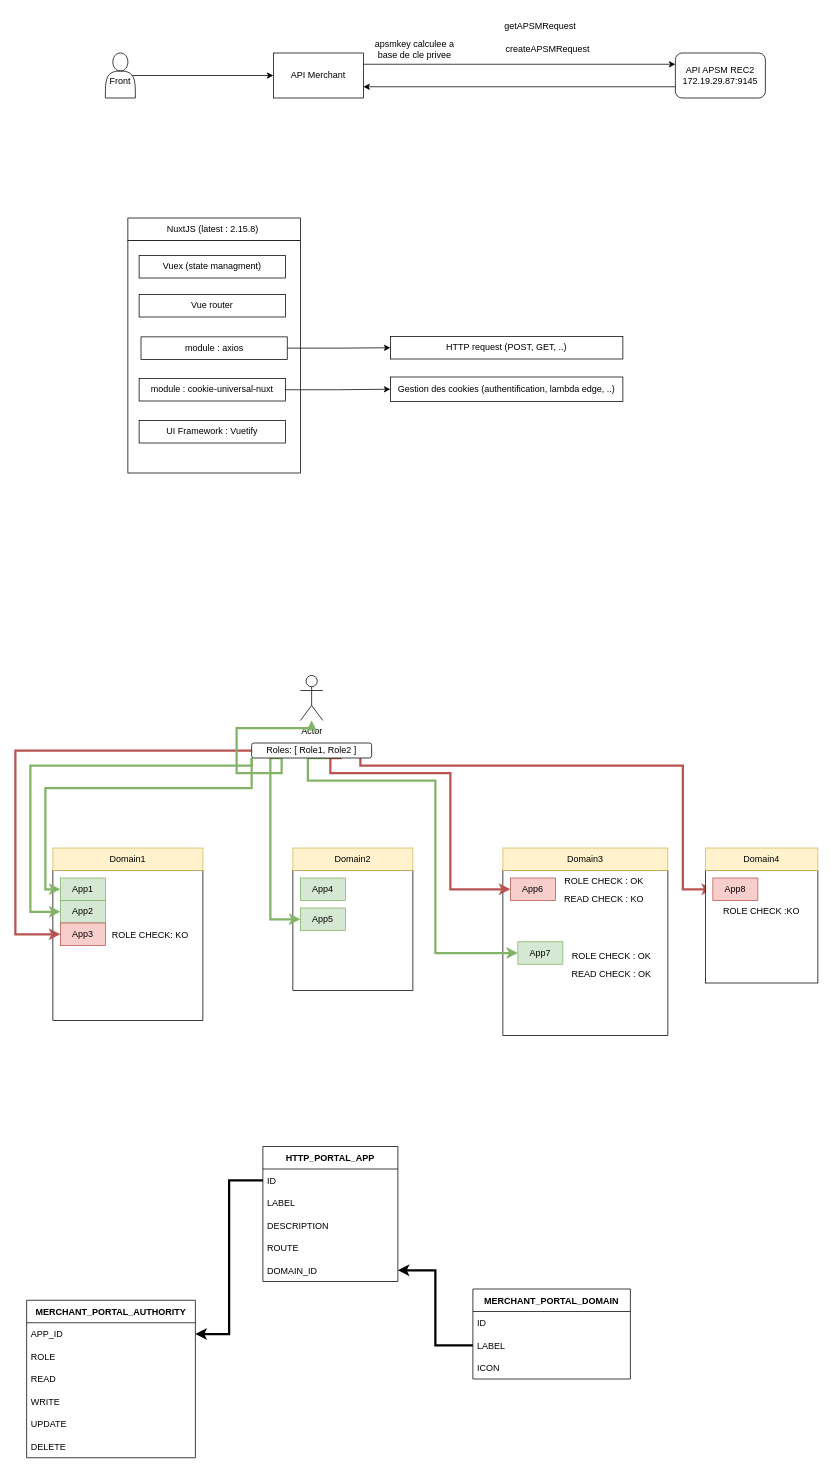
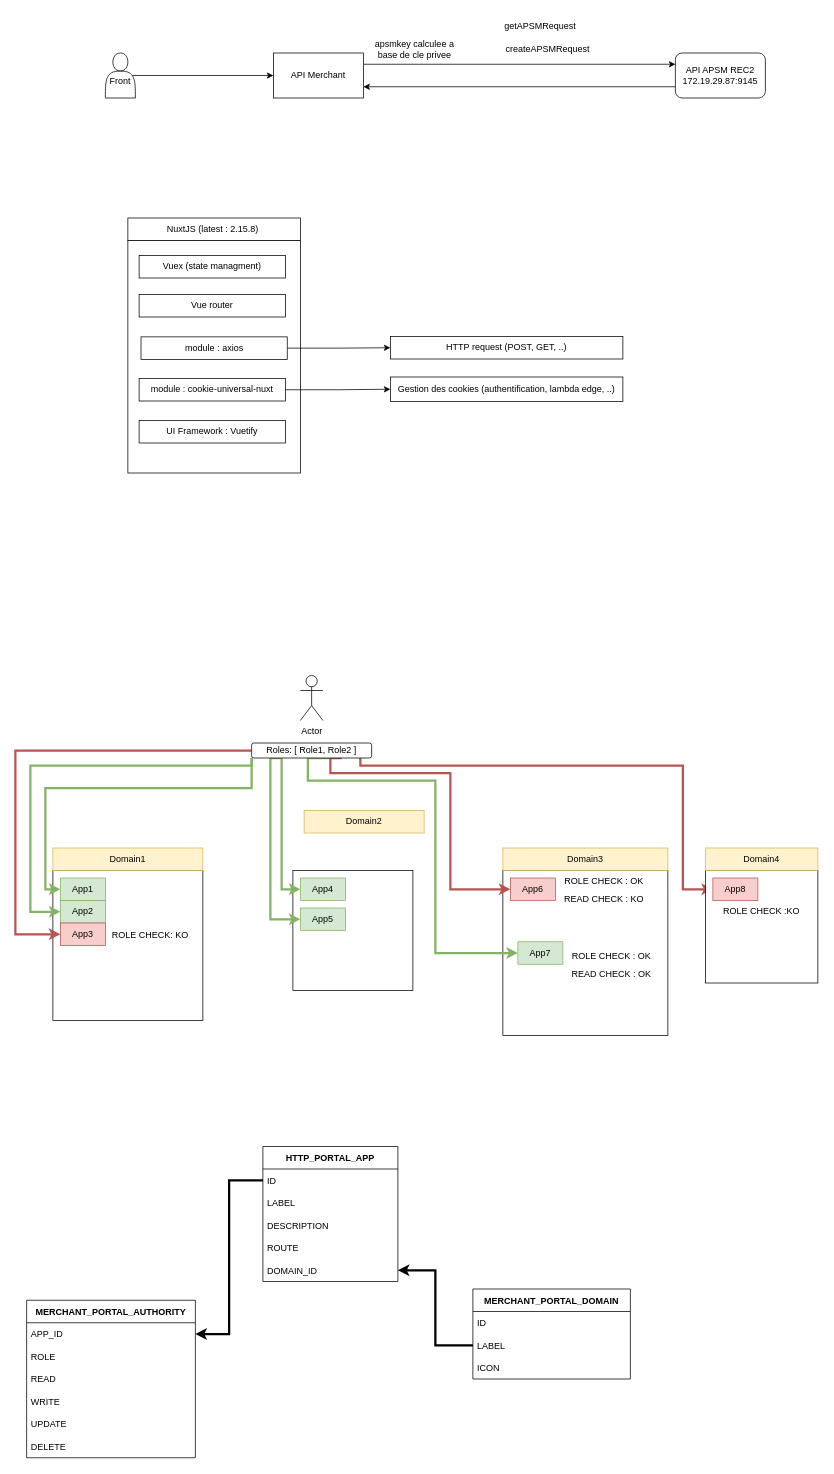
edge "Roles: [ Role1, Role2 ]" -> "Actor": now "Roles: [ Role1, Role2 ]" -> "App4"
node "Domain2": moved (353, 859) -> (364, 822)
